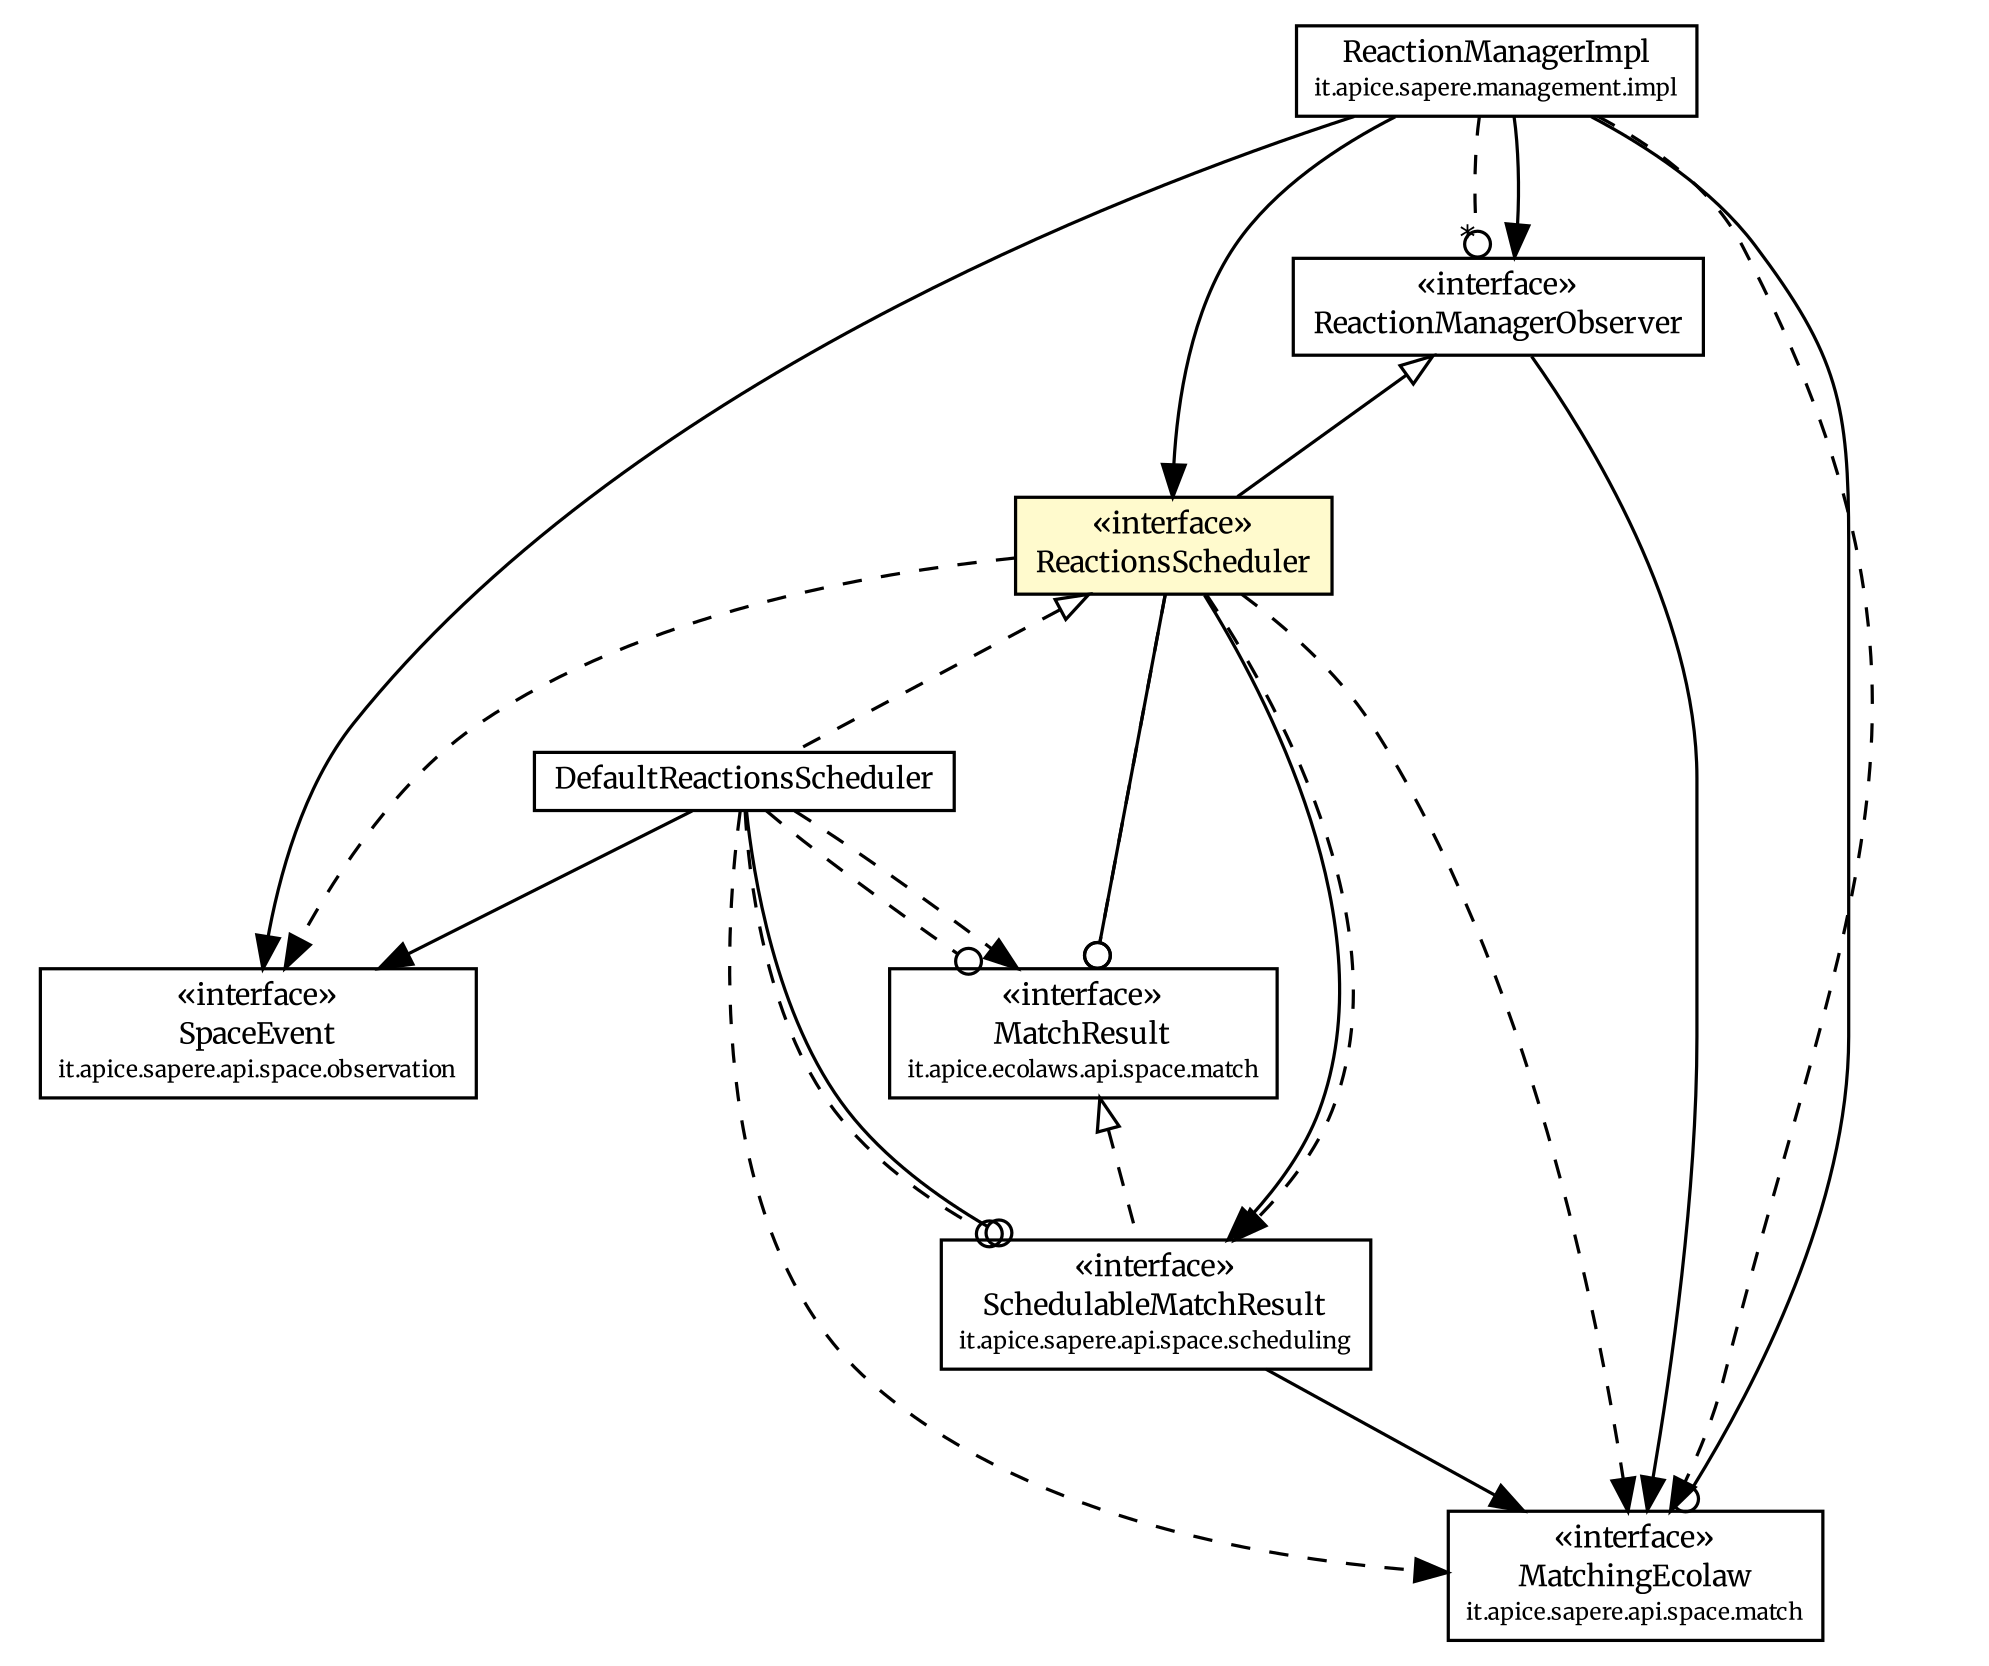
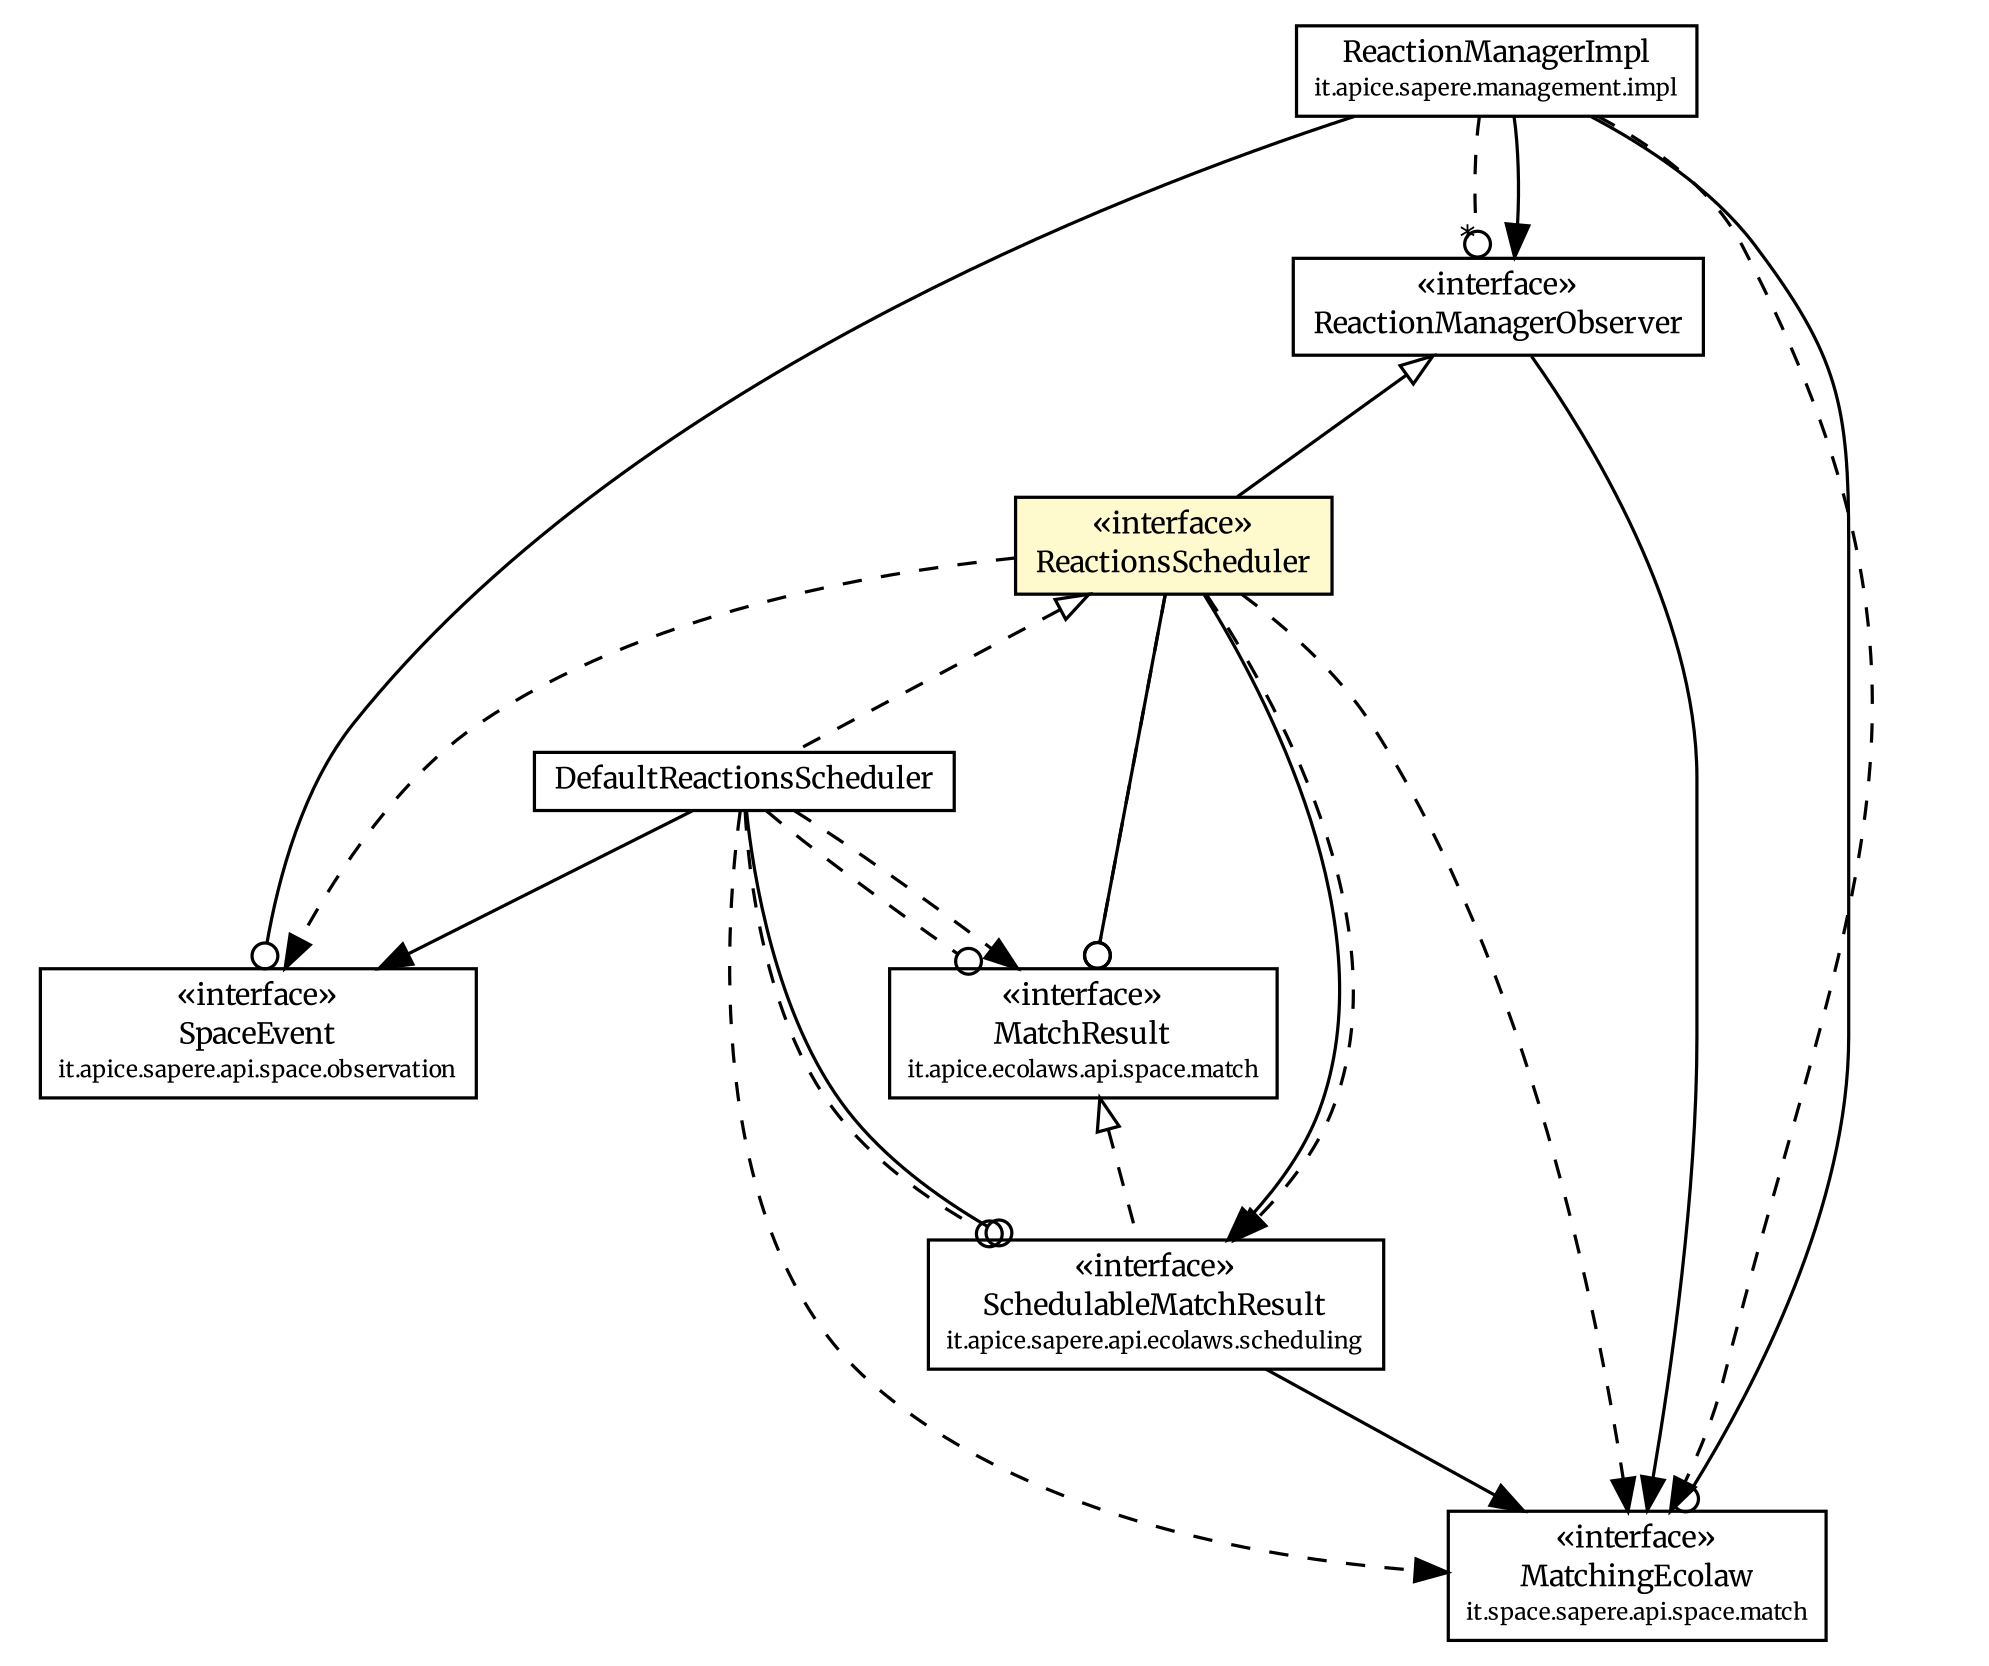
edge "ReactionManagerImpl" -> "ReactionsScheduler": removed
edge "ReactionManagerImpl" -> "SpaceEvent": arrowhead normal -> odot
node "SchedulableMatchResult": text "it.apice.sapere.api.space.scheduling" -> "it.apice.sapere.api.ecolaws.scheduling"
node "MatchingEcolaw": text "it.apice.sapere.api.space.match" -> "it.space.sapere.api.space.match"
